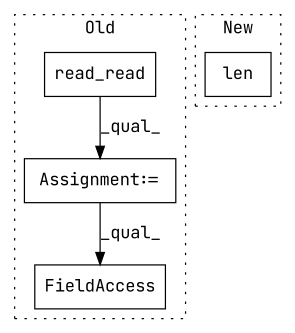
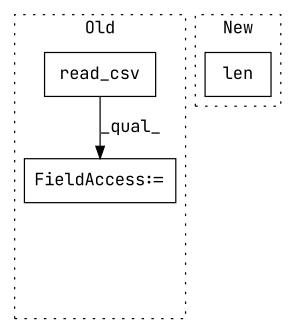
node "read_read": label "read_read" -> "read_csv"
node "Assignment:=": label "Assignment:=" -> "FieldAccess:="
node "FieldAccess": removed
